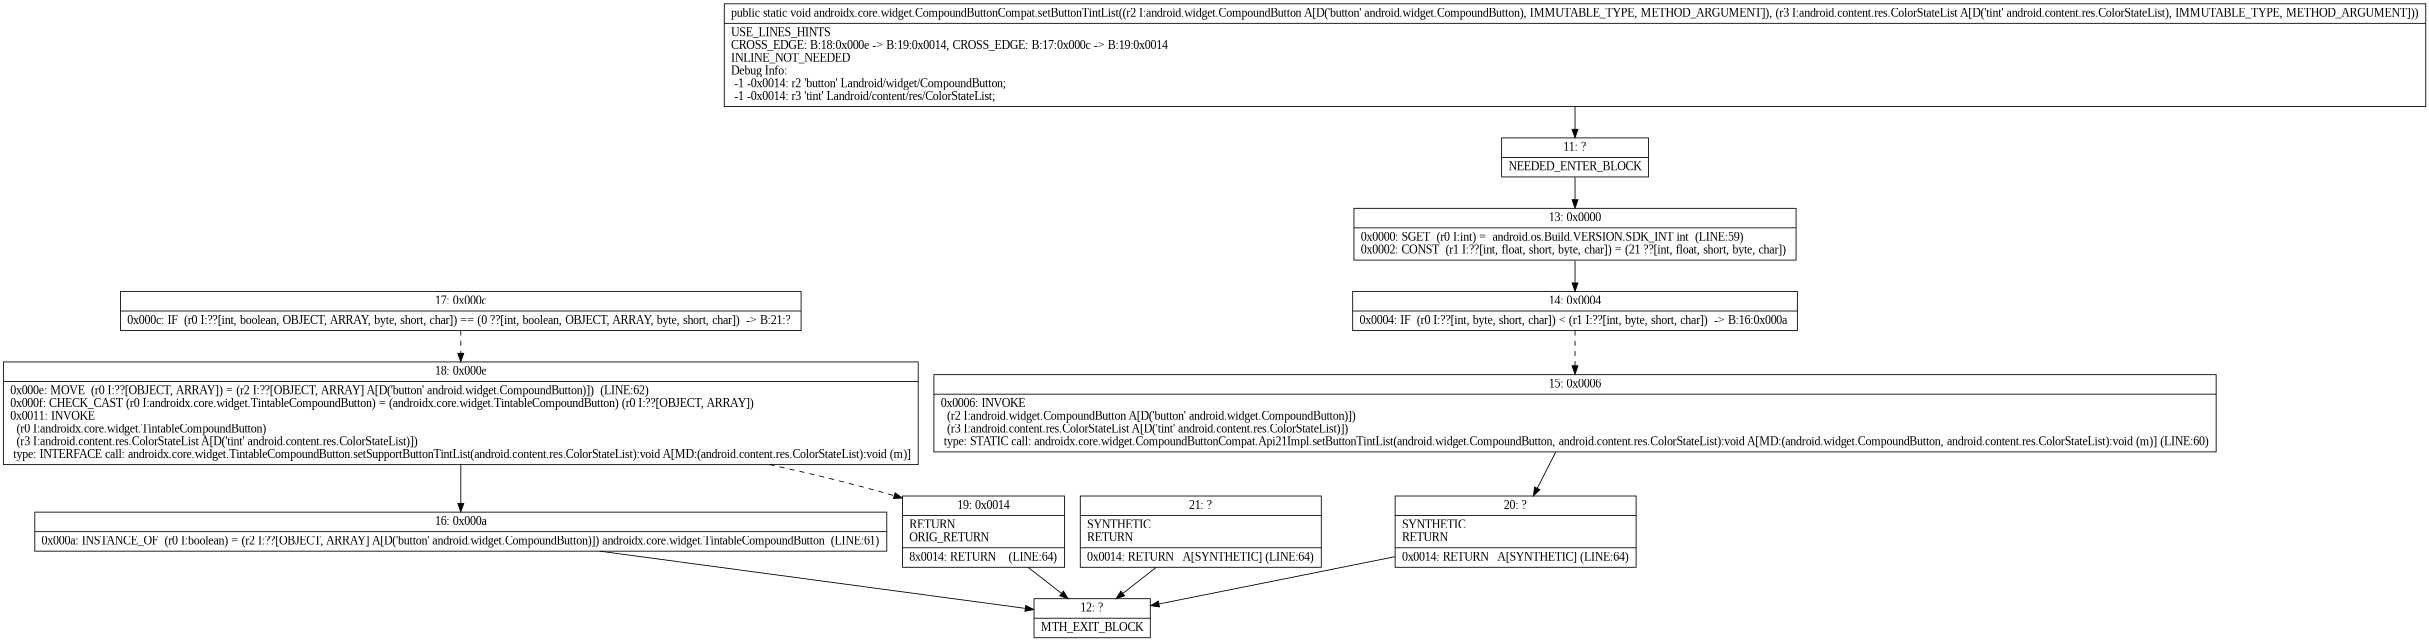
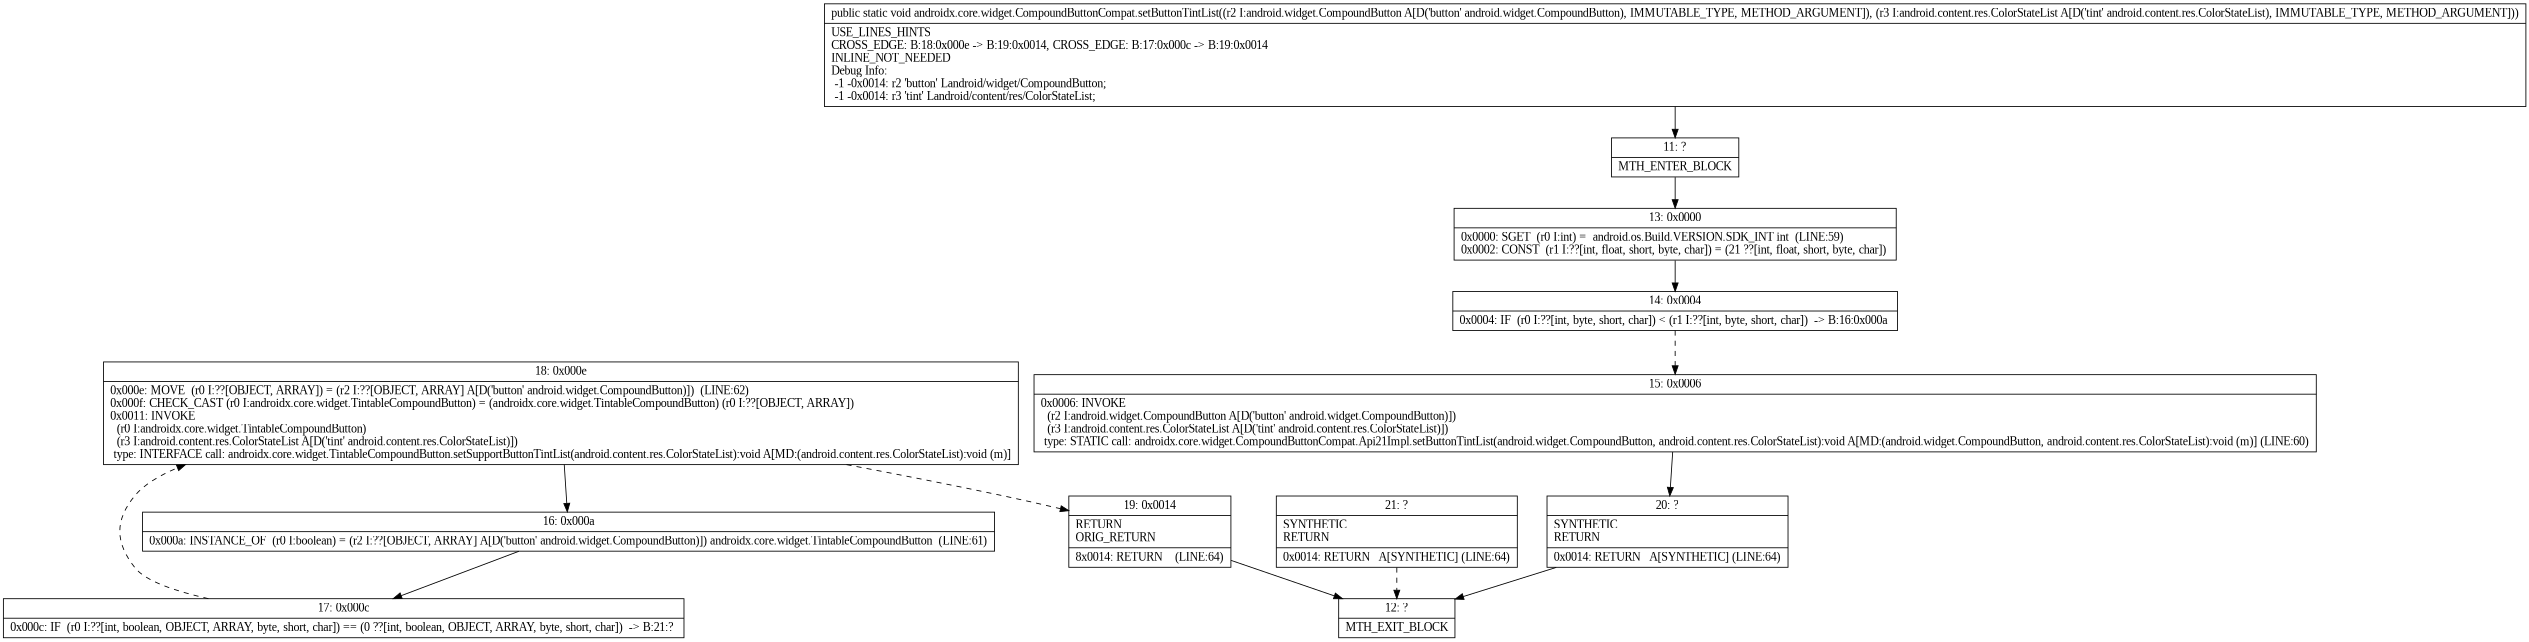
node "11: ?": text "NEEDED_ENTER_BLOCK" -> "MTH_ENTER_BLOCK"
edge "16: 0x000a" -> "12: ?": now "16: 0x000a" -> "17: 0x000c"
edge "21: ?" -> "12: ?": style solid -> dashed
